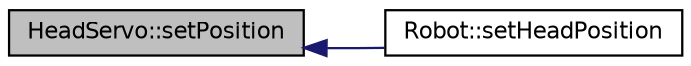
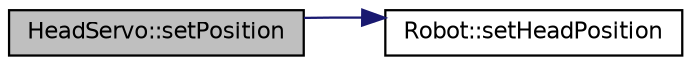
edge "Robot::setHeadPosition" -> "HeadServo::setPosition": reversed
